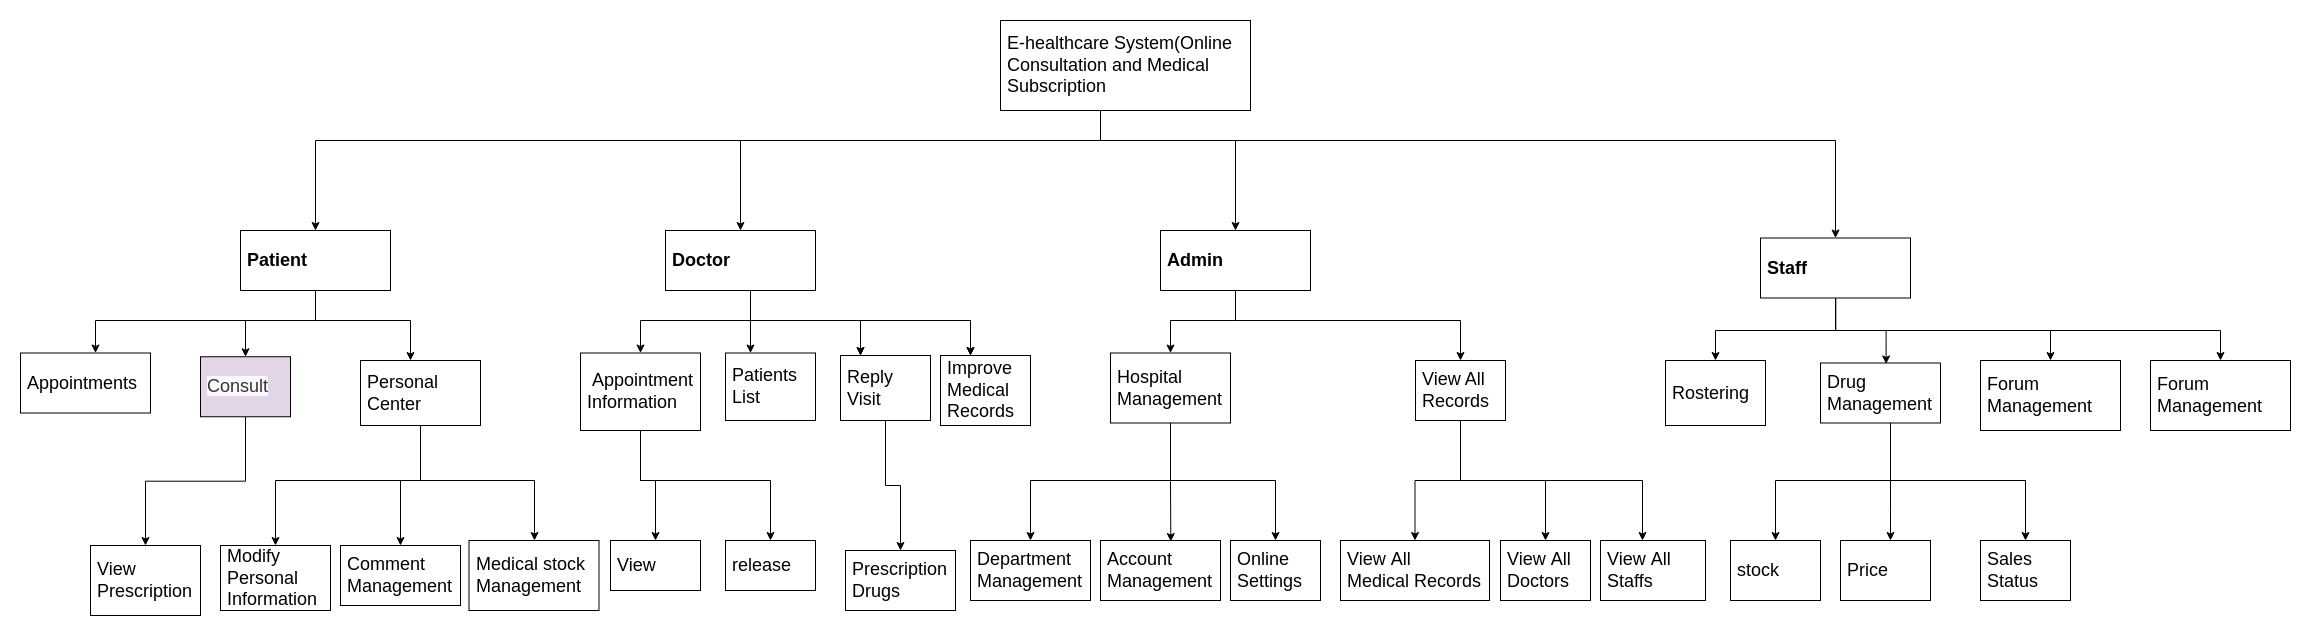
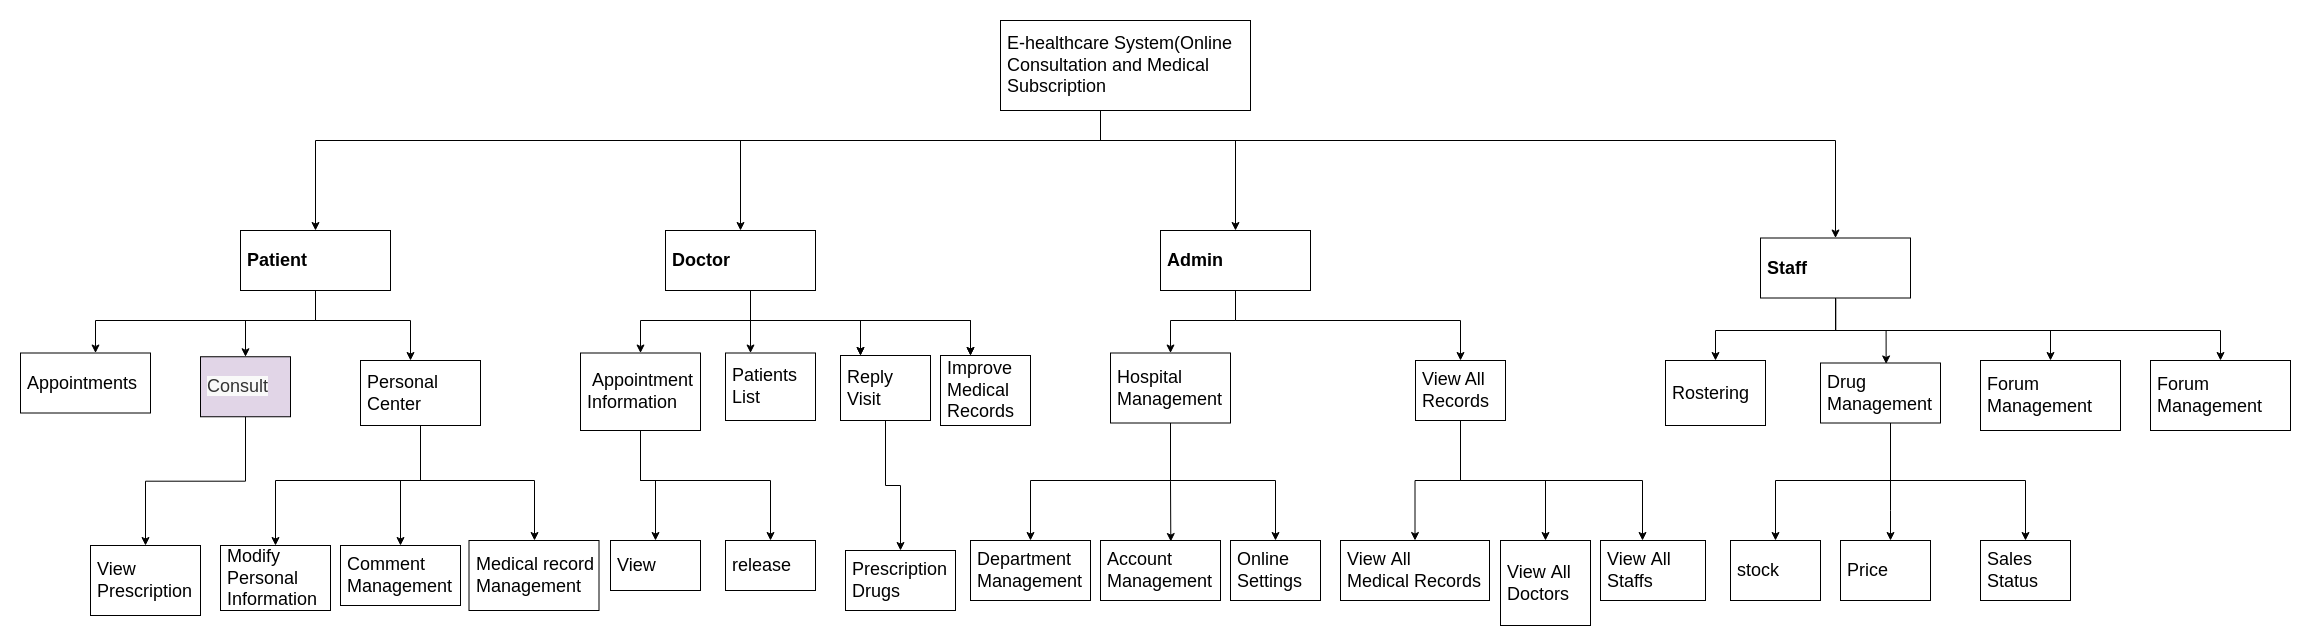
node "View All Doctors": size 90x60 -> 90x85
node "Medical stock Management": label "Medical stock Management" -> "Medical record Management"
